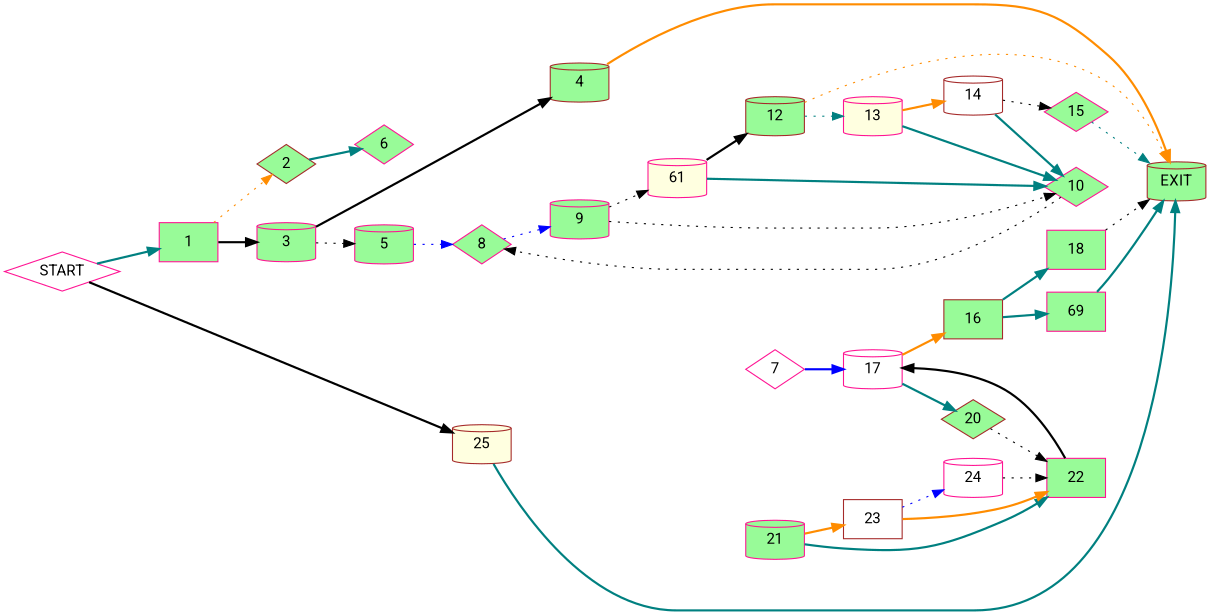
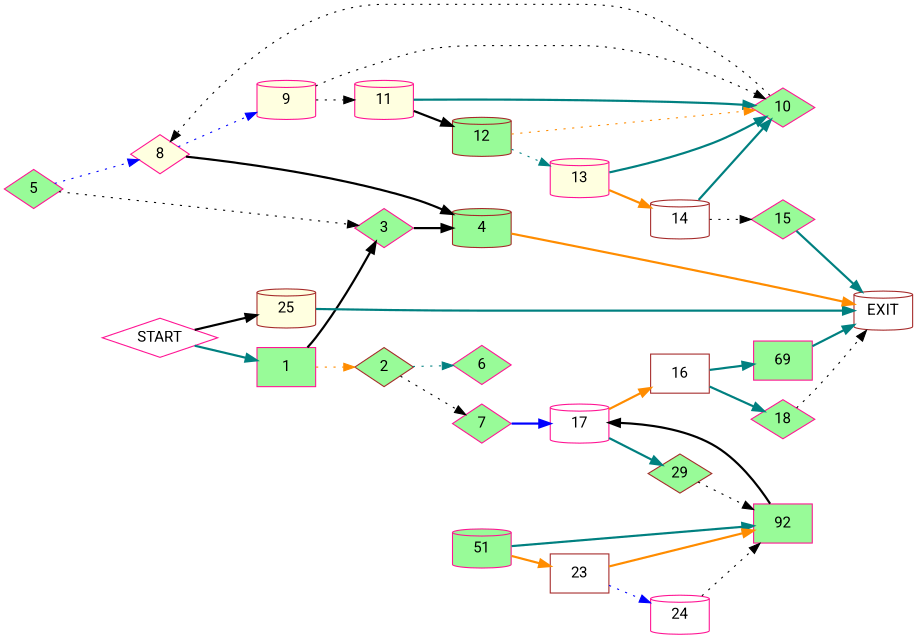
edge "12" -> "EXIT": now "12" -> "10"
edge "15" -> "EXIT": style dotted -> bold
edge "2" -> "6": style bold -> dotted
edge "8" -> "4": added
node "61": label "61" -> "11"
node "EXIT": fillcolor palegreen -> white
node "9": fillcolor palegreen -> lightyellow
node "3": shape cylinder -> diamond
edge "3" -> "5": reversed
node "5": shape cylinder -> diamond
node "8": fillcolor palegreen -> lightyellow
node "18": shape box -> diamond
node "16": fillcolor palegreen -> white
node "7": fillcolor white -> palegreen
edge "2" -> "7": added
node "20": label "20" -> "29"
node "22": label "22" -> "92"
node "21": label "21" -> "51"
